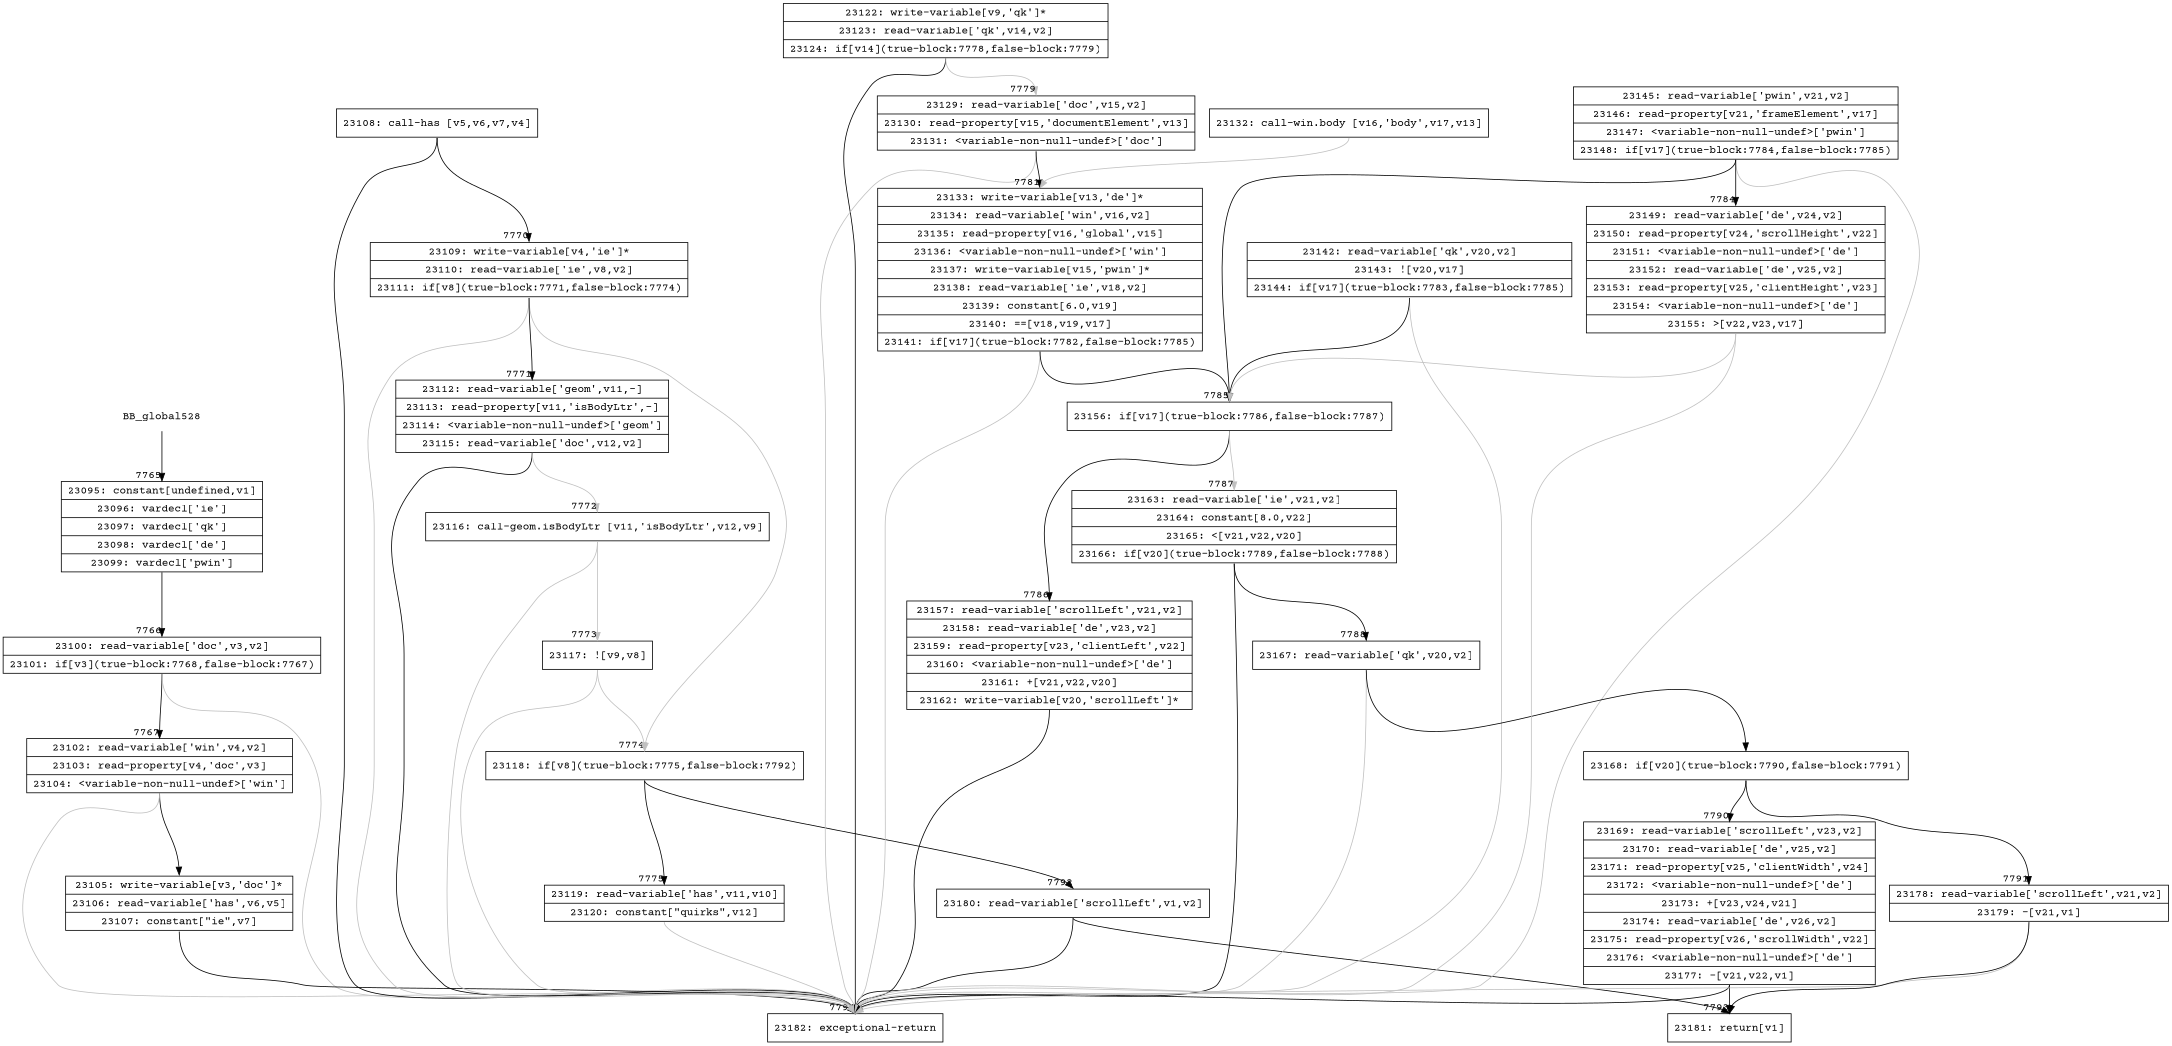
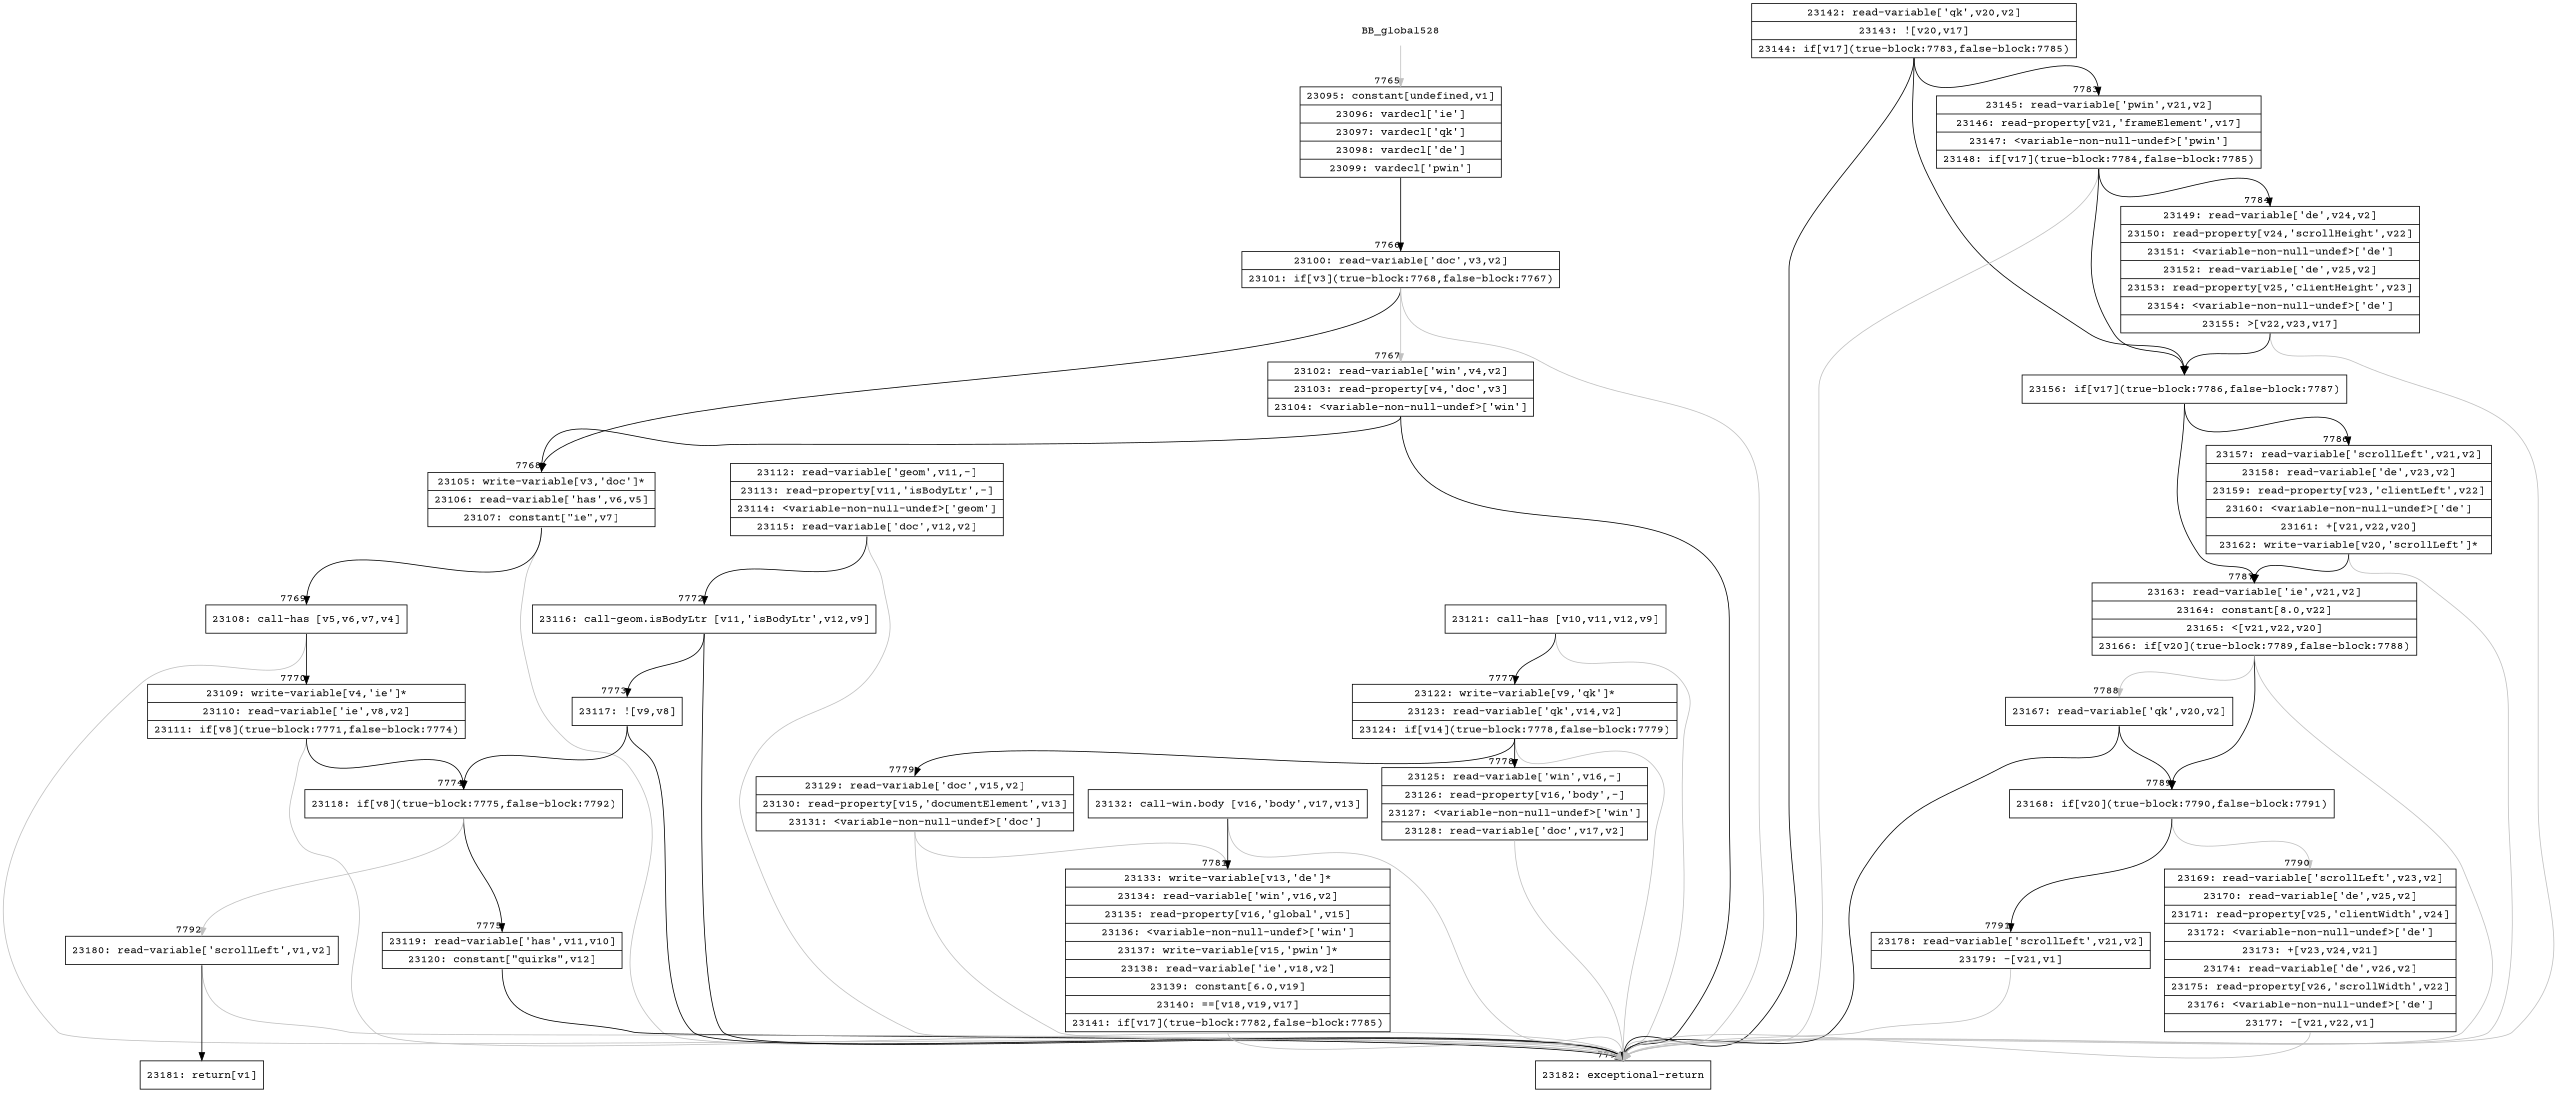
edge "23122: write-variable[v9,'qk']*" -> "23129: read-variable['doc',v15,v2]": color gray -> black
edge "23142: read-variable['qk',v20,v2]" -> "23145: read-variable['pwin',v21,v2]": added
edge "23132: call-win.body [v16,'body',v17,v13]" -> "23133: write-variable[v13,'de']*": color gray -> black
edge "23129: read-variable['doc',v15,v2]" -> "23133: write-variable[v13,'de']*": color black -> gray
edge "23109: write-variable[v4,'ie']*" -> "23112: read-variable['geom',v11,-]": removed
edge "23149: read-variable['de',v24,v2]" -> "23156: if[v17](true-block:7786,false-block:7787)": color gray -> black
edge "23133: write-variable[v13,'de']*" -> "23156: if[v17](true-block:7786,false-block:7787)": removed
edge "23100: read-variable['doc',v3,v2]" -> "23105: write-variable[v3,'doc']*": added
edge "BB_global528" -> "23095: constant[undefined,v1]": color black -> gray
edge "23156: if[v17](true-block:7786,false-block:7787)" -> "23163: read-variable['ie',v21,v2]": color gray -> black
edge "23109: write-variable[v4,'ie']*" -> "23118: if[v8](true-block:7775,false-block:7792)": color gray -> black
edge "23112: read-variable['geom',v11,-]" -> "23116: call-geom.isBodyLtr [v11,'isBodyLtr',v12,v9]": color gray -> black
edge "23122: write-variable[v9,'qk']*" -> "23182: exceptional-return": color black -> gray
edge "23105: write-variable[v3,'doc']*" -> "23108: call-has [v5,v6,v7,v4]": added
edge "23157: read-variable['scrollLeft',v21,v2]" -> "23163: read-variable['ie',v21,v2]": added
edge "23116: call-geom.isBodyLtr [v11,'isBodyLtr',v12,v9]" -> "23117: ![v9,v8]": color gray -> black
edge "23163: read-variable['ie',v21,v2]" -> "23167: read-variable['qk',v20,v2]": color black -> gray
node "23121: call-has [v10,v11,v12,v9]": added
edge "23100: read-variable['doc',v3,v2]" -> "23102: read-variable['win',v4,v2]": color black -> gray
edge "23117: ![v9,v8]" -> "23118: if[v8](true-block:7775,false-block:7792)": color gray -> black
edge "23163: read-variable['ie',v21,v2]" -> "23168: if[v20](true-block:7790,false-block:7791)": added
edge "23108: call-has [v5,v6,v7,v4]" -> "23182: exceptional-return": color black -> gray
edge "23168: if[v20](true-block:7790,false-block:7791)" -> "23169: read-variable['scrollLeft',v23,v2]": color black -> gray
node "23125: read-variable['win',v16,-]": added
edge "23118: if[v8](true-block:7775,false-block:7792)" -> "23180: read-variable['scrollLeft',v1,v2]": color black -> gray
edge "23157: read-variable['scrollLeft',v21,v2]" -> "23182: exceptional-return": color black -> gray
edge "23112: read-variable['geom',v11,-]" -> "23182: exceptional-return": color black -> gray
edge "23142: read-variable['qk',v20,v2]" -> "23182: exceptional-return": color gray -> black
edge "23132: call-win.body [v16,'body',v17,v13]" -> "23182: exceptional-return": added
edge "23116: call-geom.isBodyLtr [v11,'isBodyLtr',v12,v9]" -> "23182: exceptional-return": color gray -> black
edge "23117: ![v9,v8]" -> "23182: exceptional-return": color gray -> black
edge "23163: read-variable['ie',v21,v2]" -> "23182: exceptional-return": color black -> gray
edge "23119: read-variable['has',v11,v10]" -> "23182: exceptional-return": color gray -> black
edge "23180: read-variable['scrollLeft',v1,v2]" -> "23182: exceptional-return": color black -> gray
edge "23167: read-variable['qk',v20,v2]" -> "23182: exceptional-return": color gray -> black
edge "23178: read-variable['scrollLeft',v21,v2]" -> "23181: return[v1]": removed
edge "23105: write-variable[v3,'doc']*" -> "23182: exceptional-return": color black -> gray
edge "23169: read-variable['scrollLeft',v23,v2]" -> "23181: return[v1]": removed
edge "23102: read-variable['win',v4,v2]" -> "23182: exceptional-return": color gray -> black
edge "23169: read-variable['scrollLeft',v23,v2]" -> "23182: exceptional-return": color black -> gray
